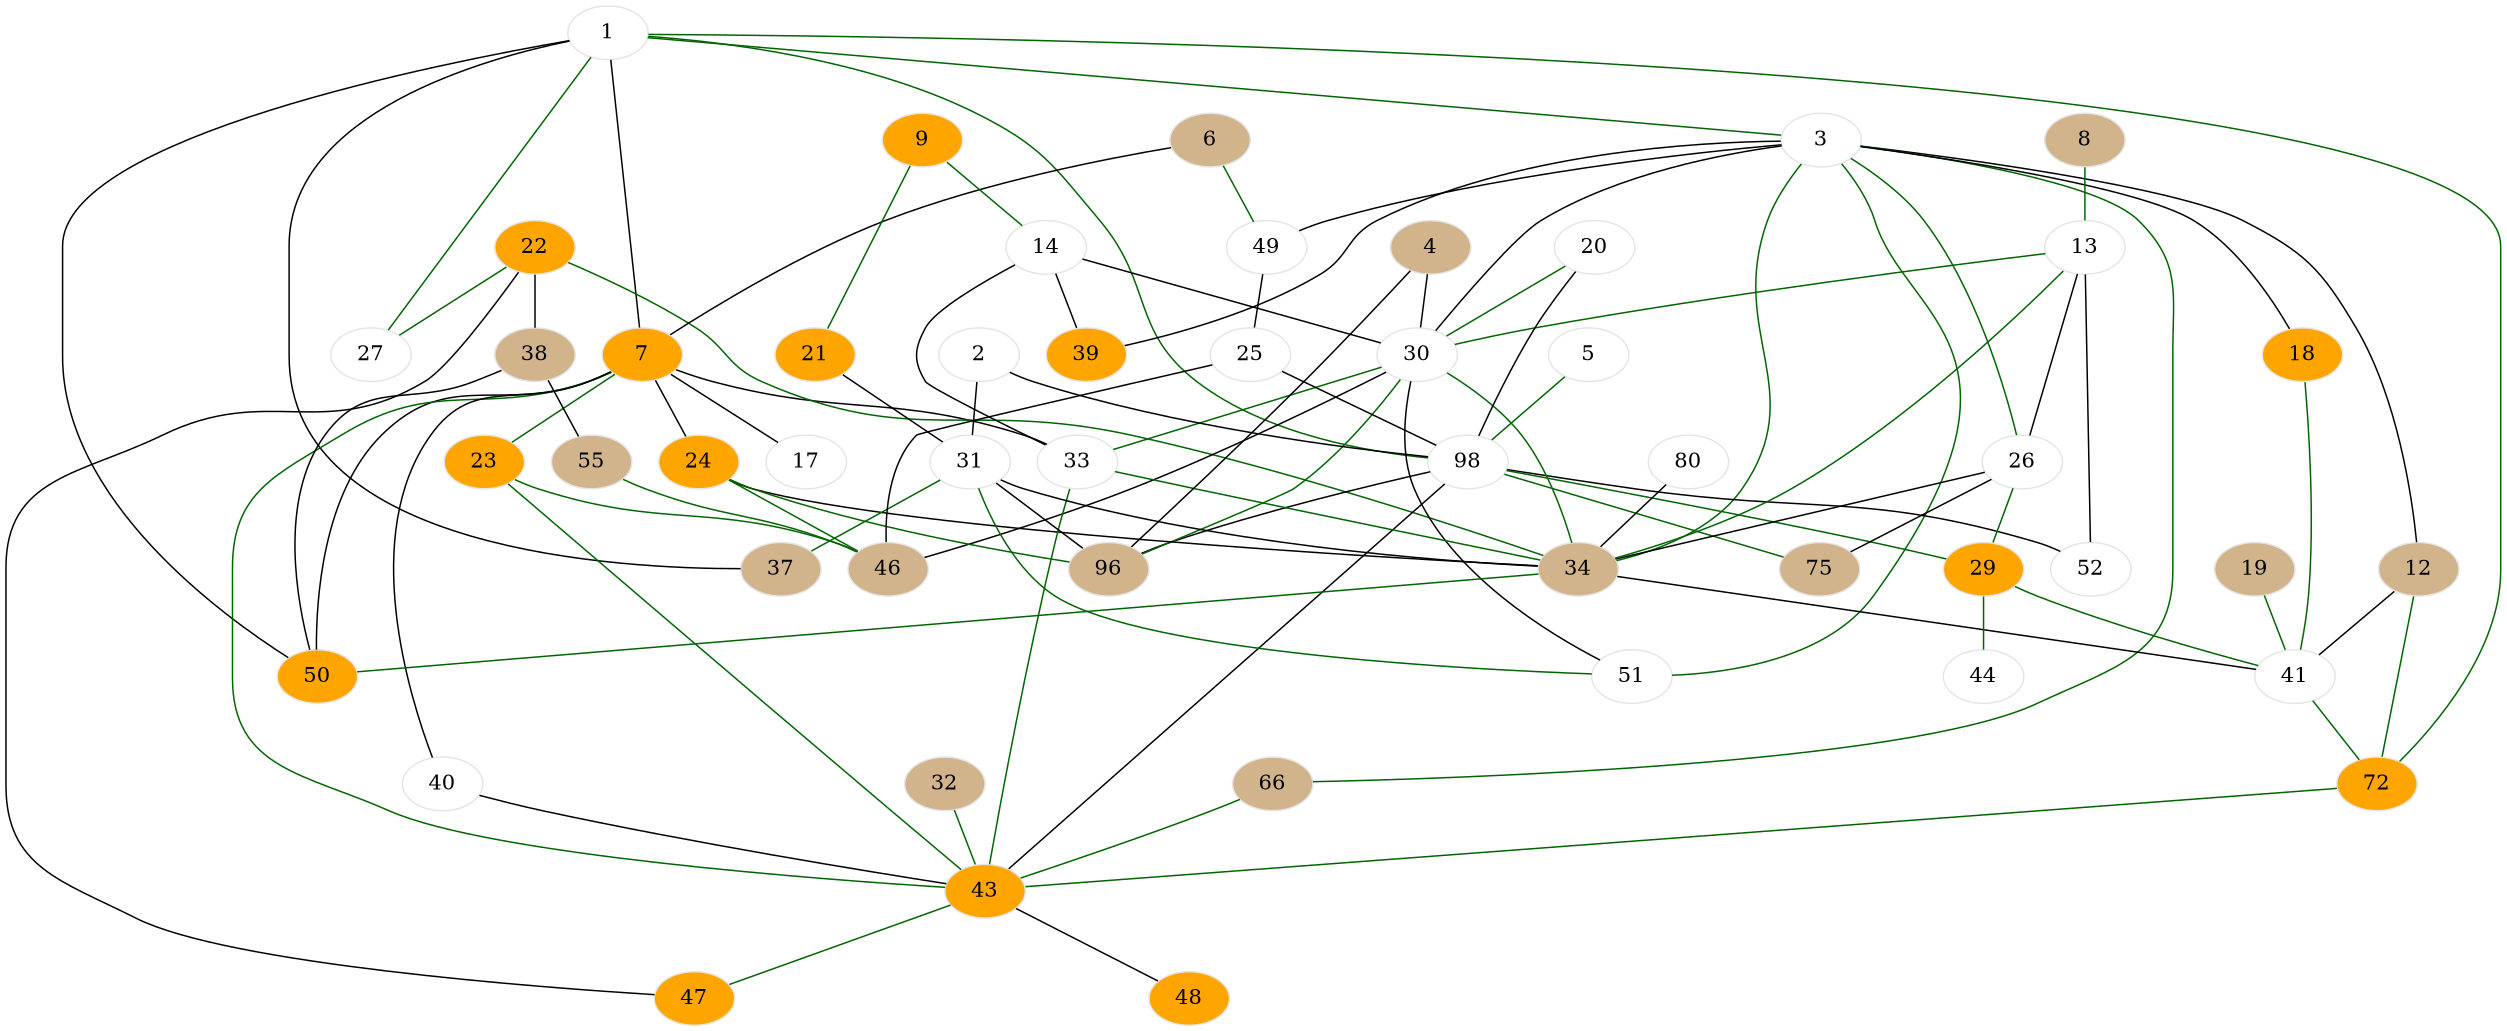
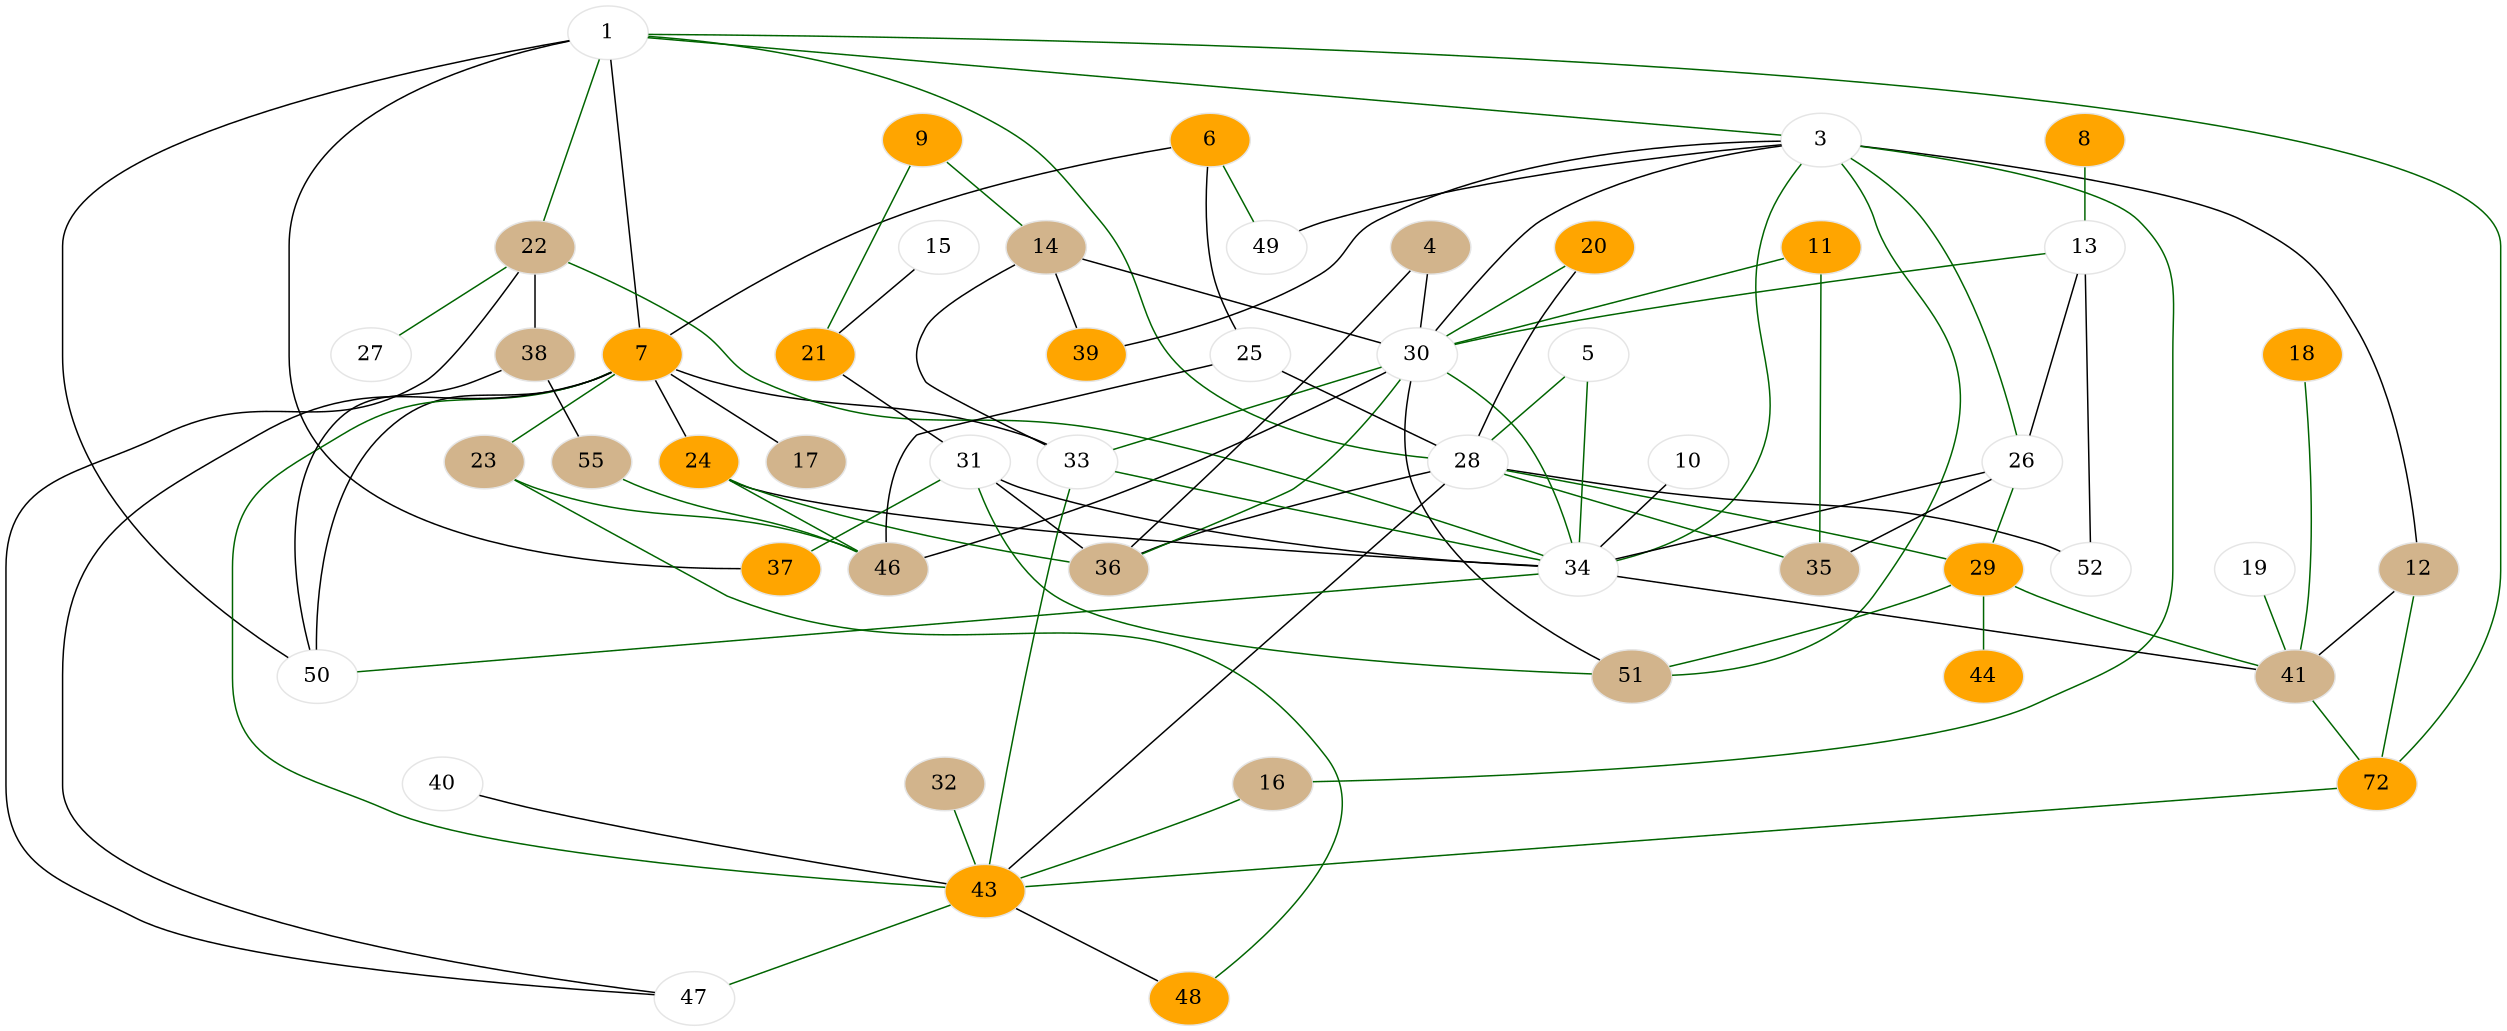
node "6": fillcolor tan -> orange
node "8": fillcolor tan -> orange
edge "1" -- "27": now "1" -- "22"
edge "3" -- "18": removed
node "22": fillcolor orange -> tan
node "15": added
node "14": fillcolor white -> tan
node "20": fillcolor white -> orange
node "11": added
edge "49" -- "25": now "6" -- "25"
node "2": removed
edge "13" -- "34": now "5" -- "34"
node "23": fillcolor orange -> tan
node "17": fillcolor white -> tan
node "98": label "98" -> "28"
node "80": label "80" -> "10"
edge "7" -- "40": now "7" -- "47"
node "37": fillcolor tan -> orange
node "96": label "96" -> "36"
node "34": fillcolor tan -> white
node "75": label "75" -> "35"
node "19": fillcolor tan -> white
edge "29" -- "51": added
node "50": fillcolor orange -> white
edge "23" -- "43": now "23" -- "48"
node "51": fillcolor white -> tan
node "44": fillcolor white -> orange
node "41": fillcolor white -> tan
node "66": label "66" -> "16"
node "47": fillcolor orange -> white
